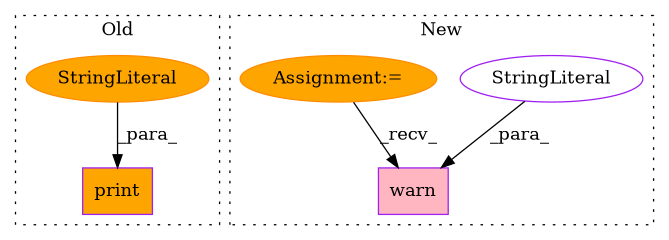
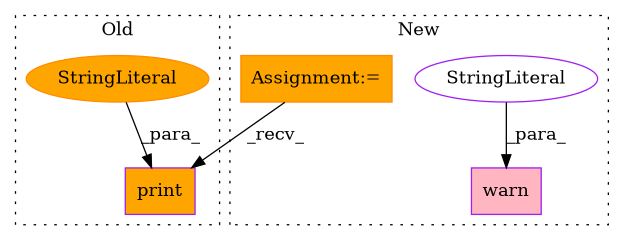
node "Assignment:=": shape ellipse -> box
edge "Assignment:=" -> "warn": now "Assignment:=" -> "print"
